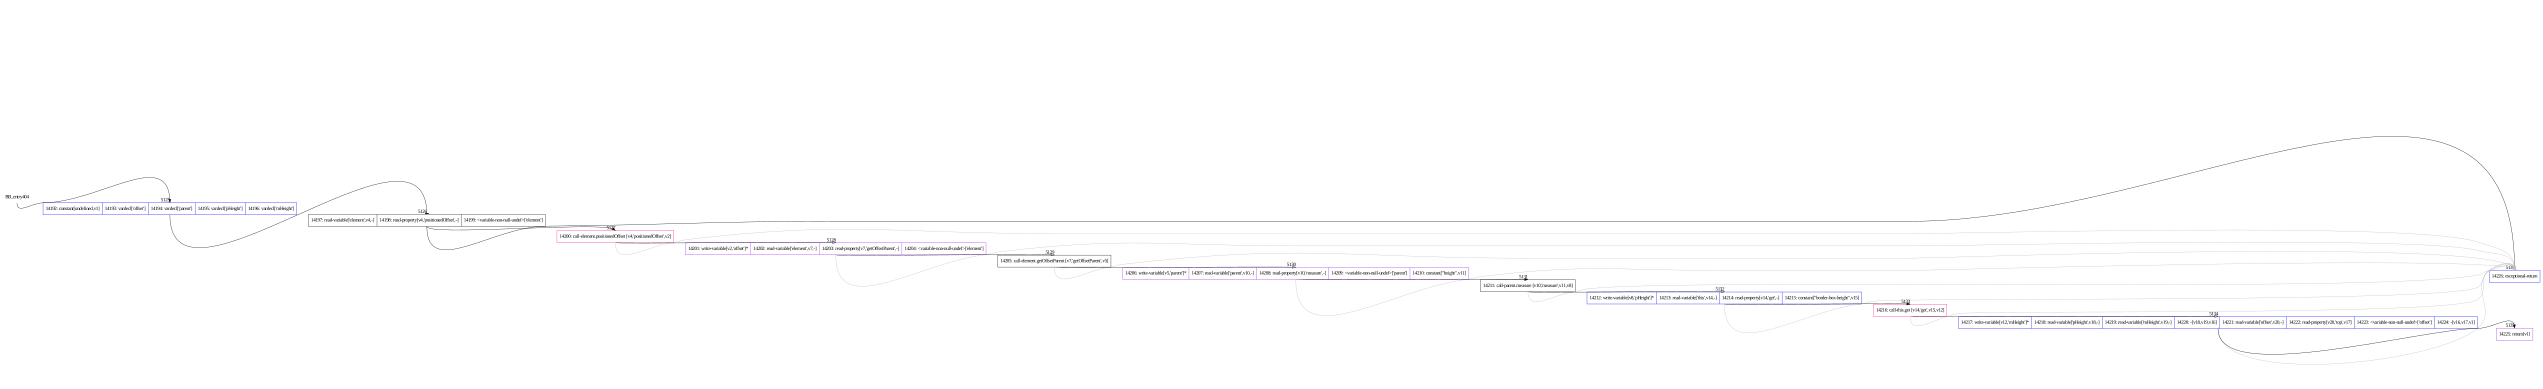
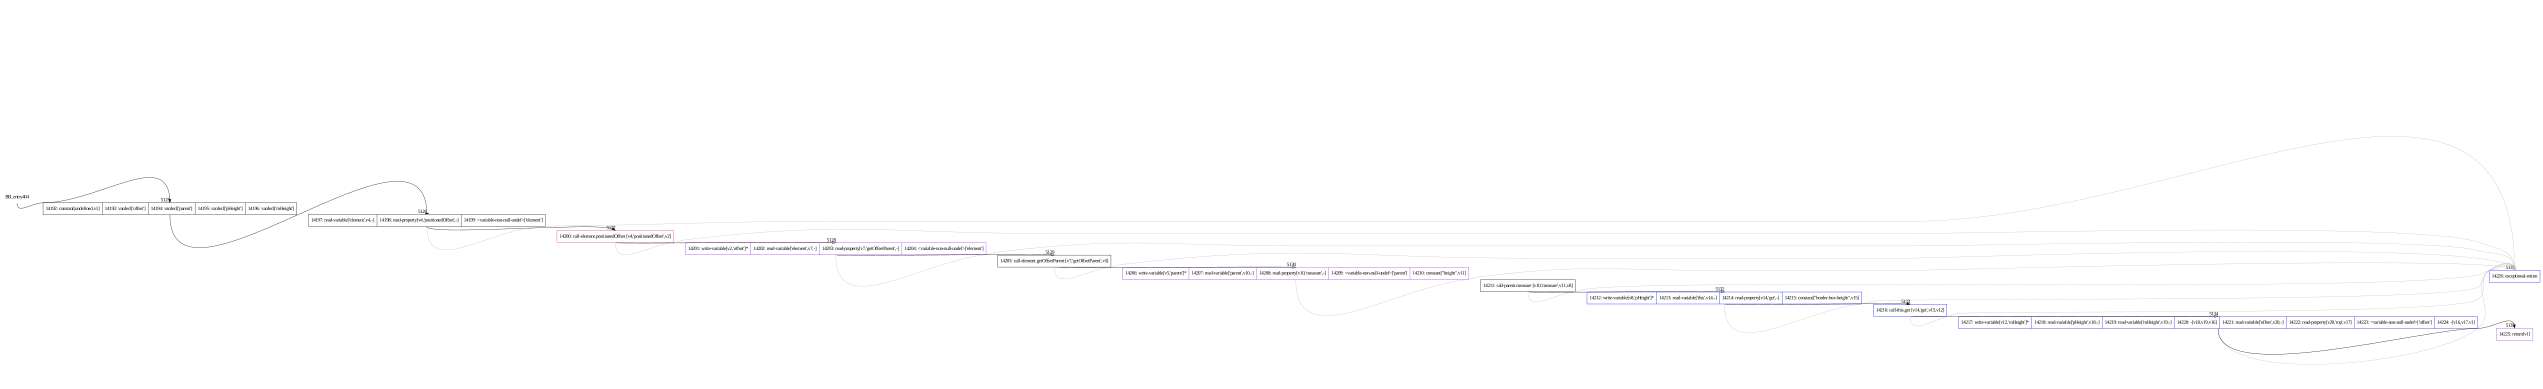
node "14192: constant[undefined,v1]": color blue -> black
edge "14197: read-variable['element',v4,-]" -> "14226: exceptional-return": color black -> gray
edge "14206: write-variable[v5,'parent']*" -> "14211: call-parent.measure [v10,'measure',v11,v8]": removed
node "14216: call-this.get [v14,'get',v15,v12]": color deeppink -> blue
